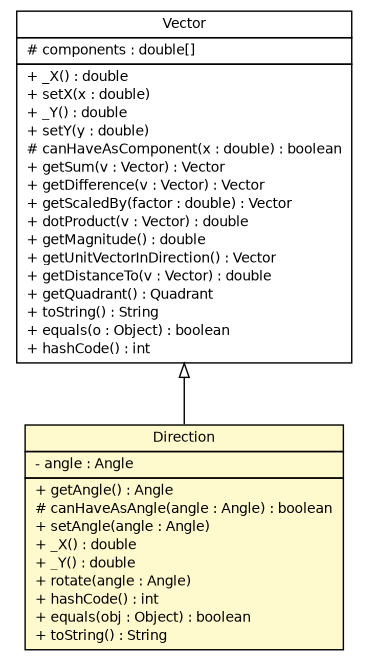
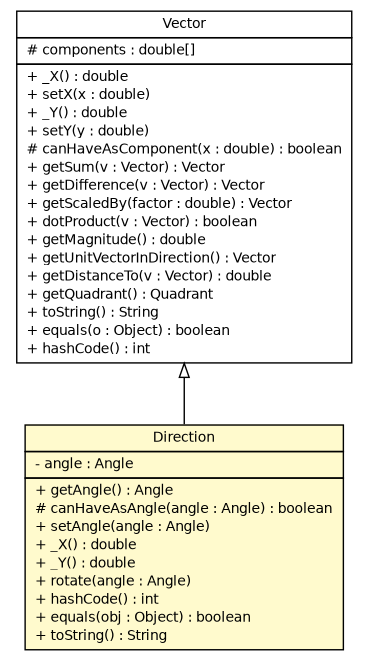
node "Vector": text "+ dotProduct(v : Vector) : double" -> "+ dotProduct(v : Vector) : boolean"
